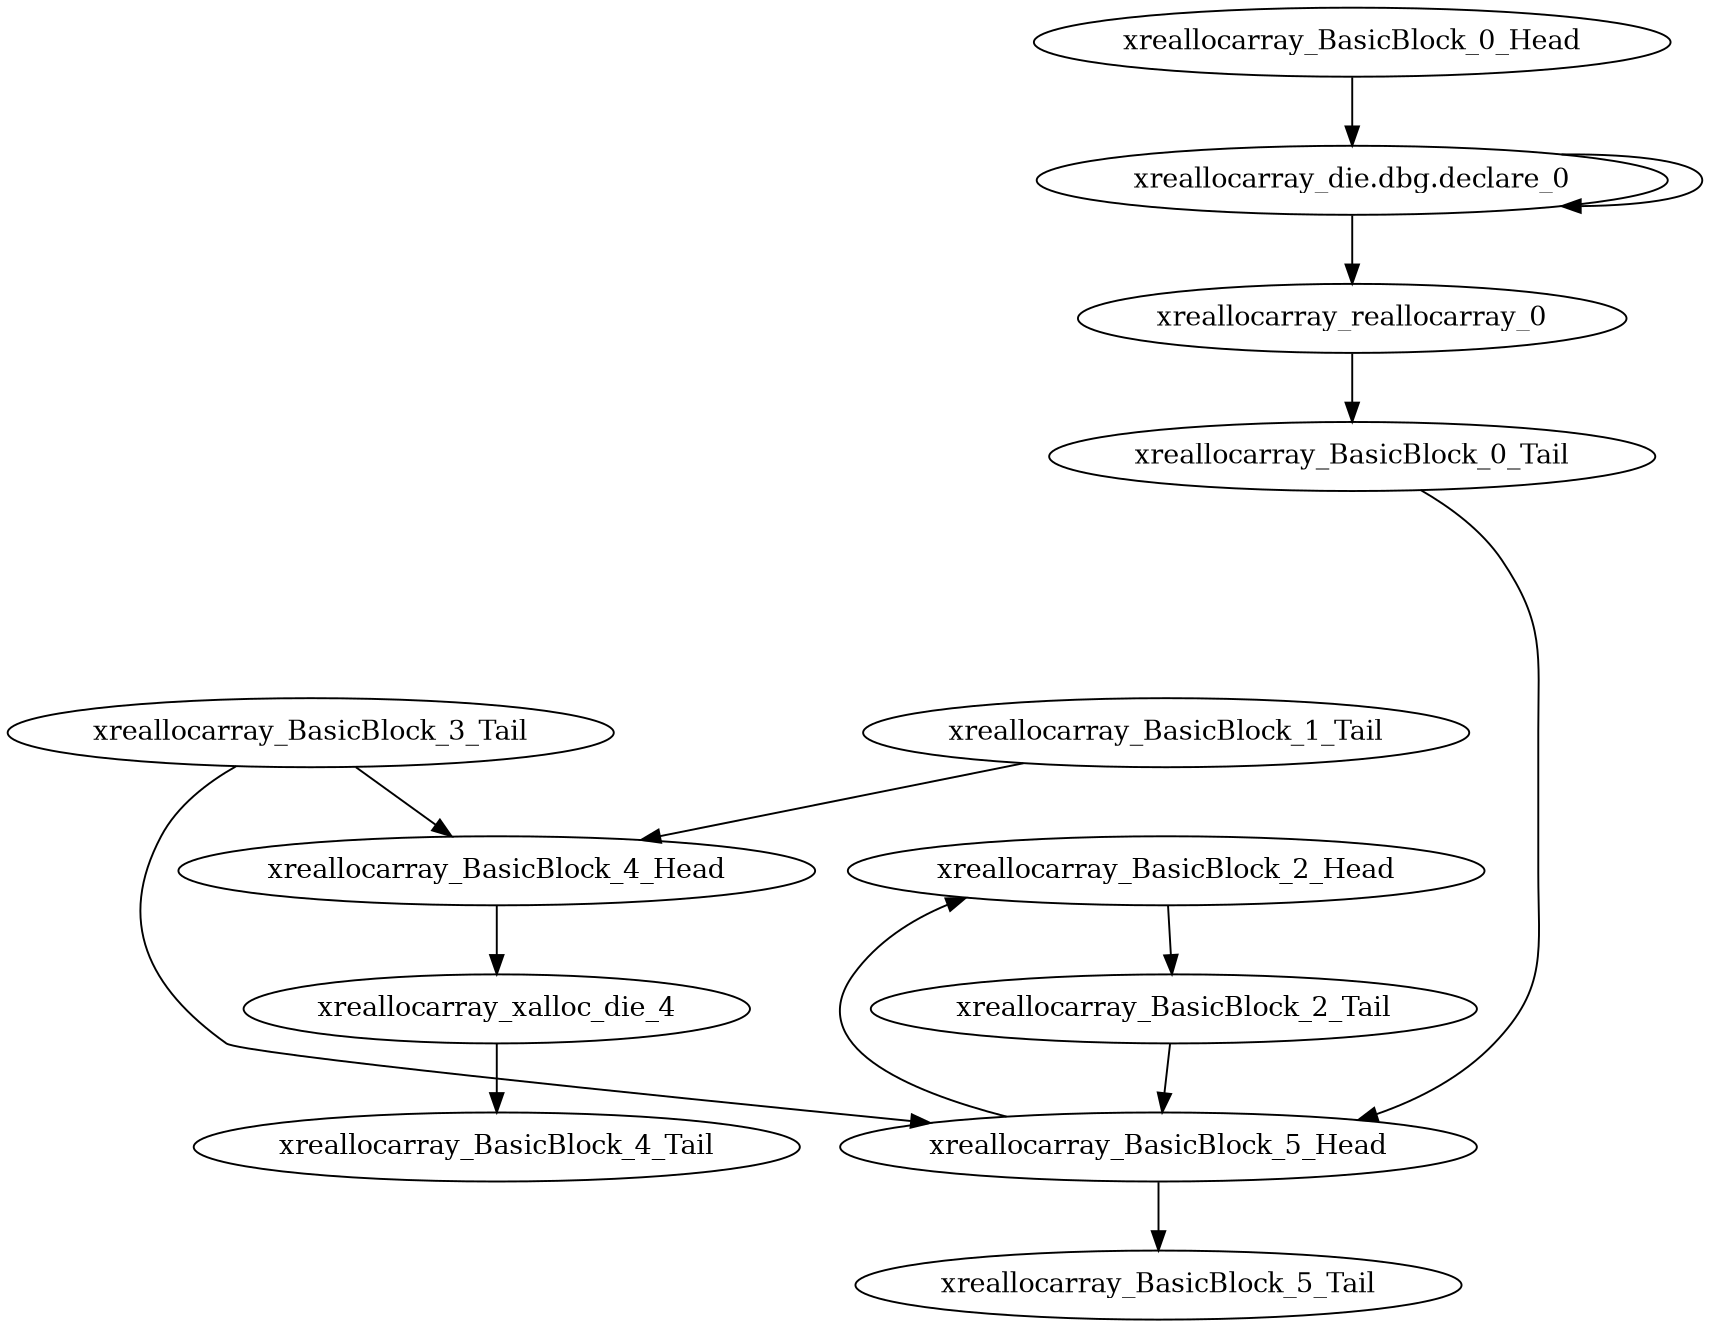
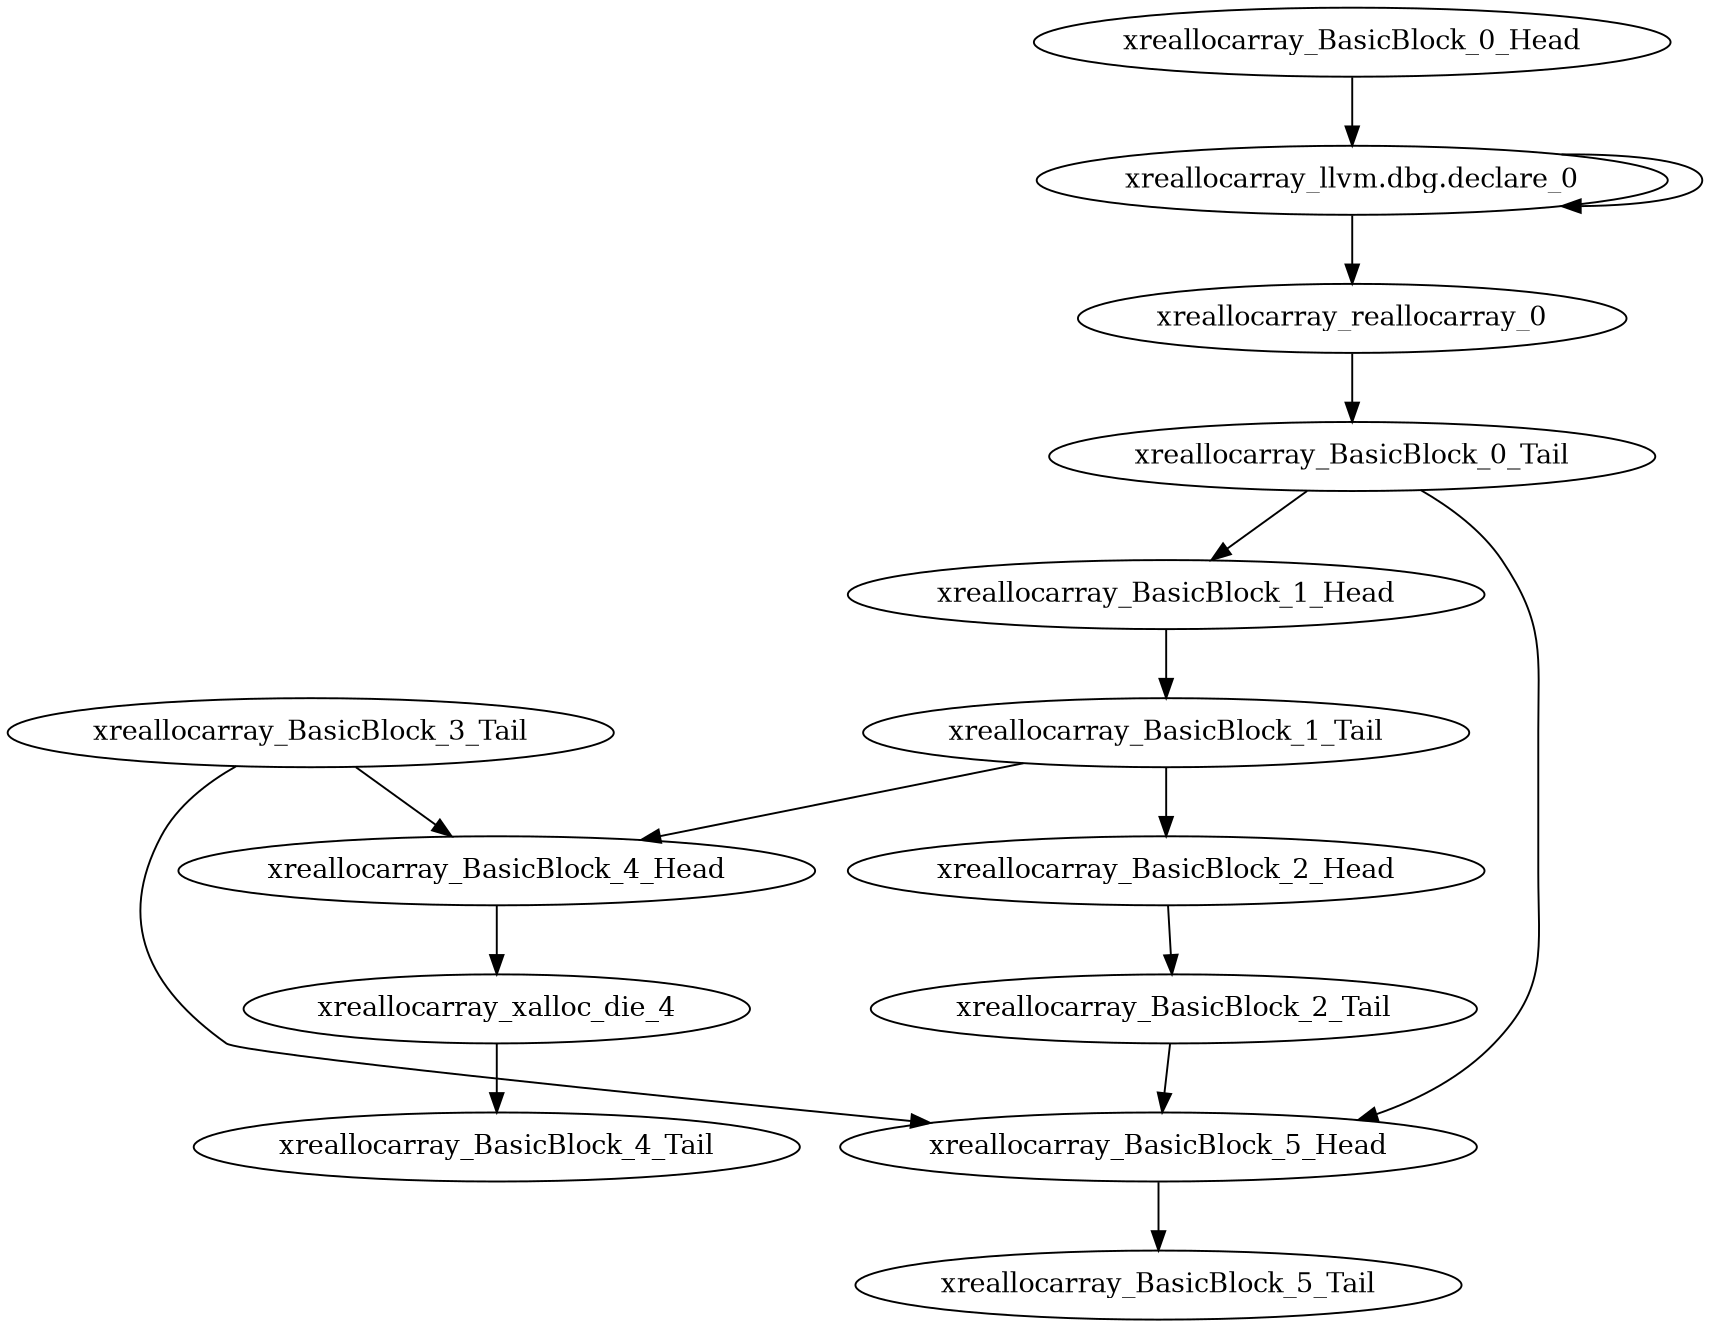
node "xreallocarray_die.dbg.declare_0": label "xreallocarray_die.dbg.declare_0" -> "xreallocarray_llvm.dbg.declare_0"
node "xreallocarray_BasicBlock_1_Head": added
edge "xreallocarray_BasicBlock_5_Head" -> "xreallocarray_BasicBlock_2_Head": now "xreallocarray_BasicBlock_1_Tail" -> "xreallocarray_BasicBlock_2_Head"
